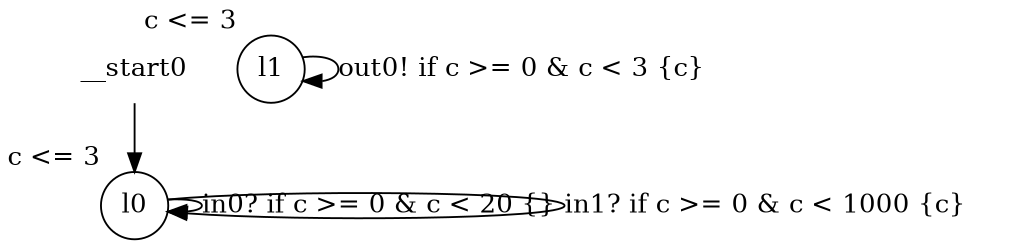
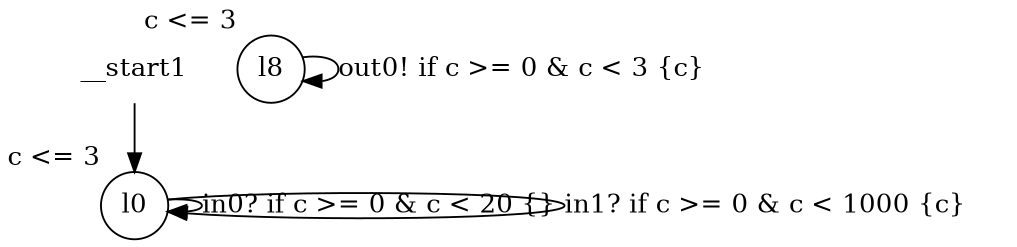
node "__start0": label "__start0" -> "__start1"
node "l1 c <= 3": label "l1 c <= 3" -> "l8 c <= 3"
